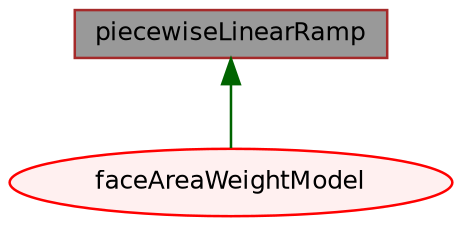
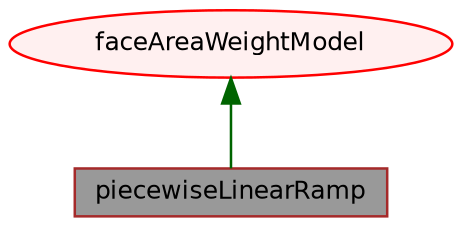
edge "faceAreaWeightModel" -> "piecewiseLinearRamp": reversed
